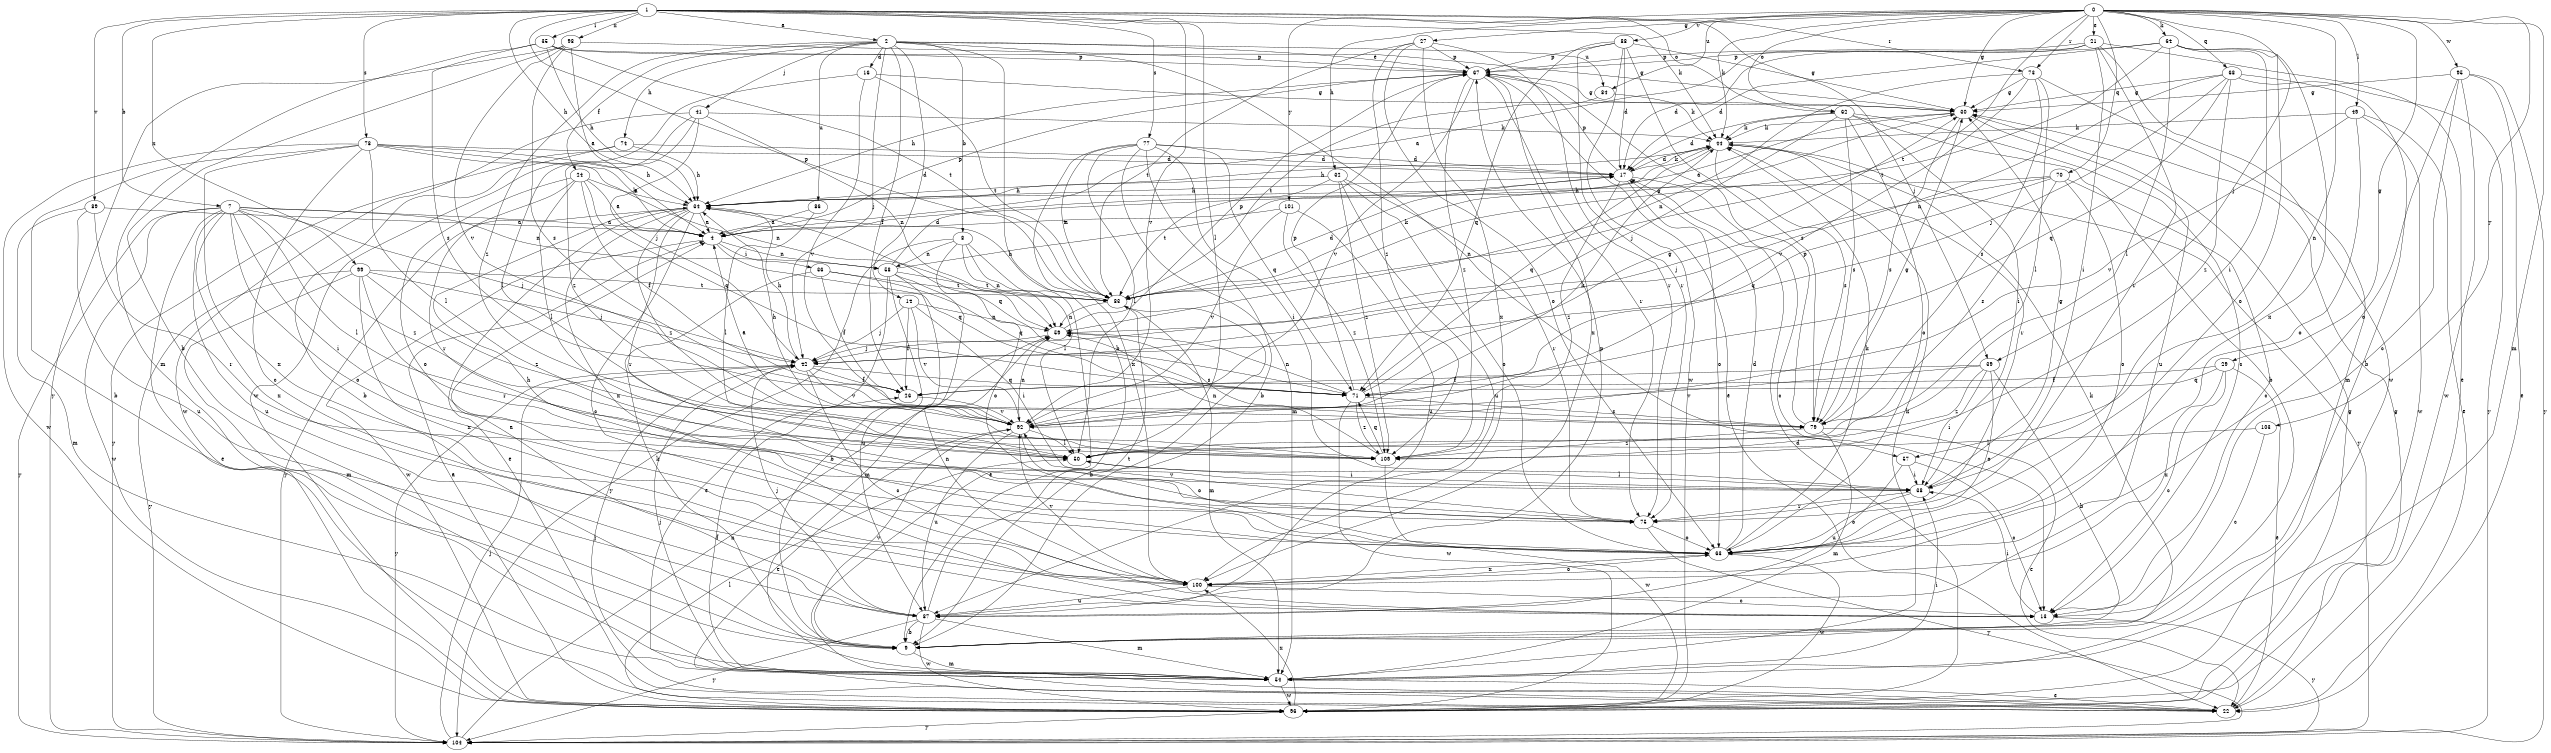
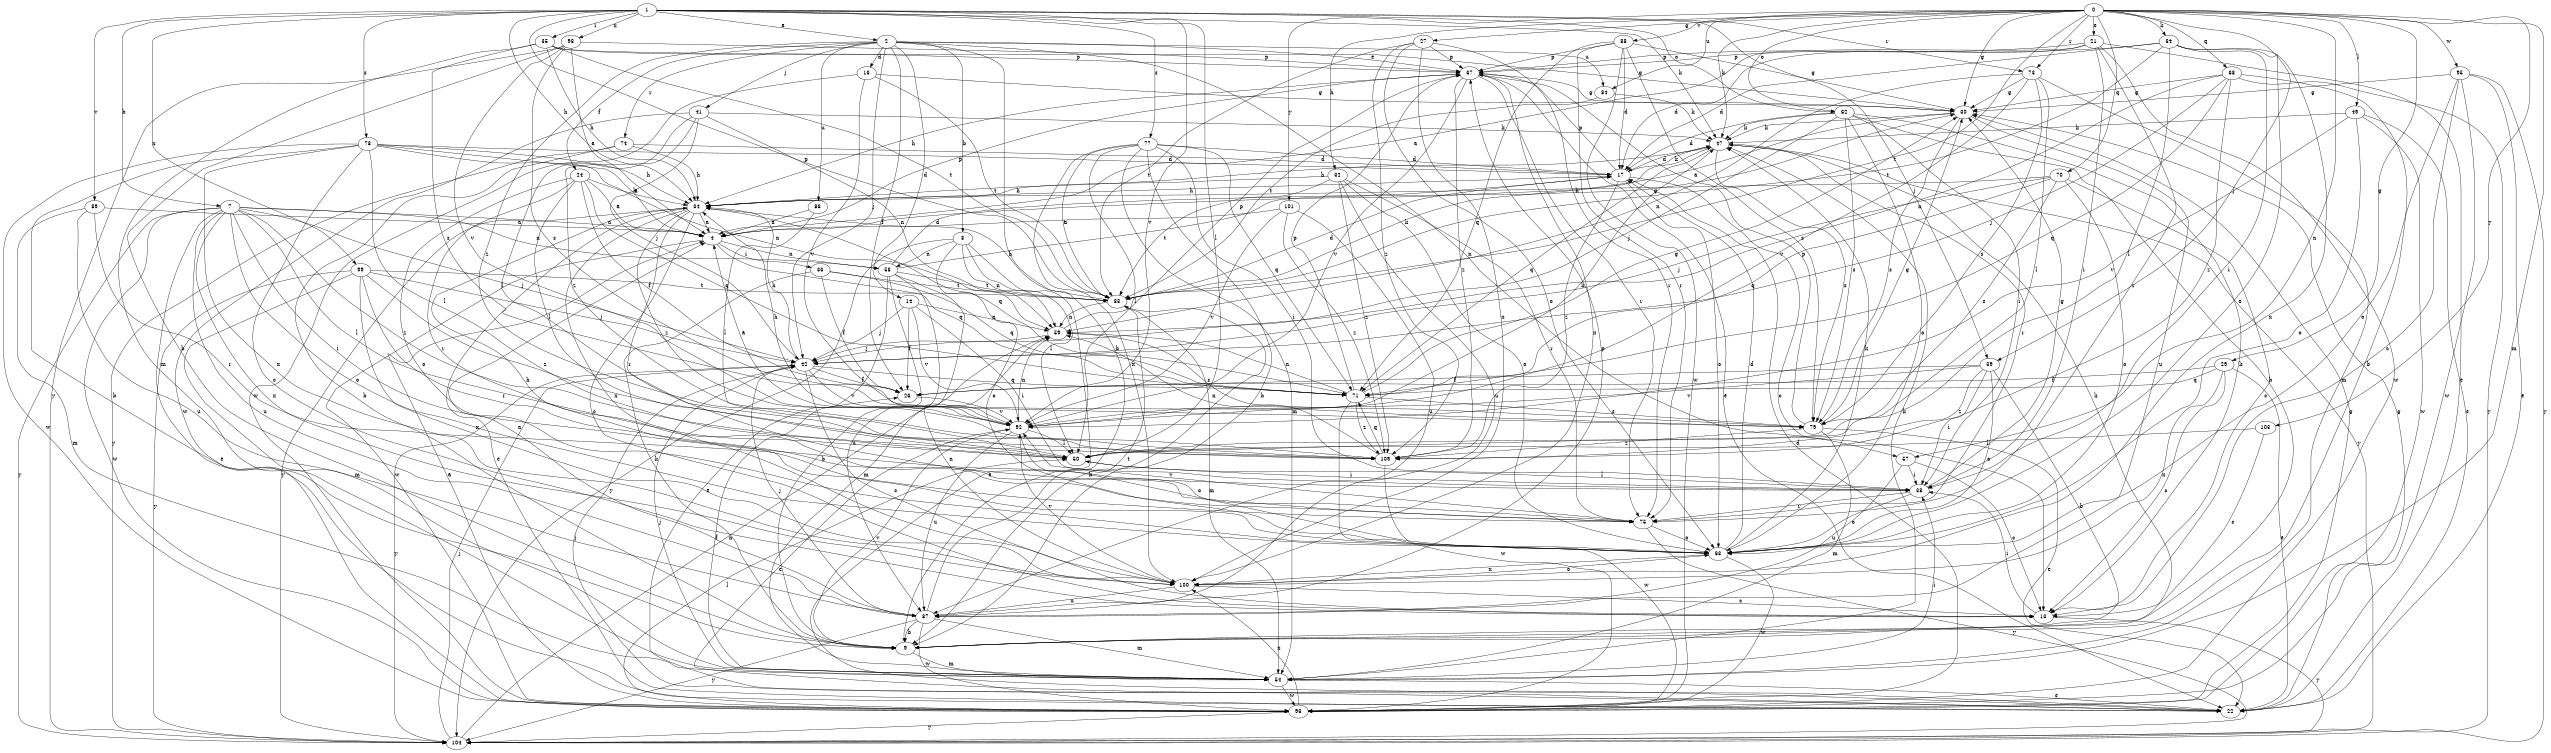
edge "2" -> "74": label "h" -> "r"
node "44": label "44" -> "47"
edge "62" -> "13": label "c" -> "k"
